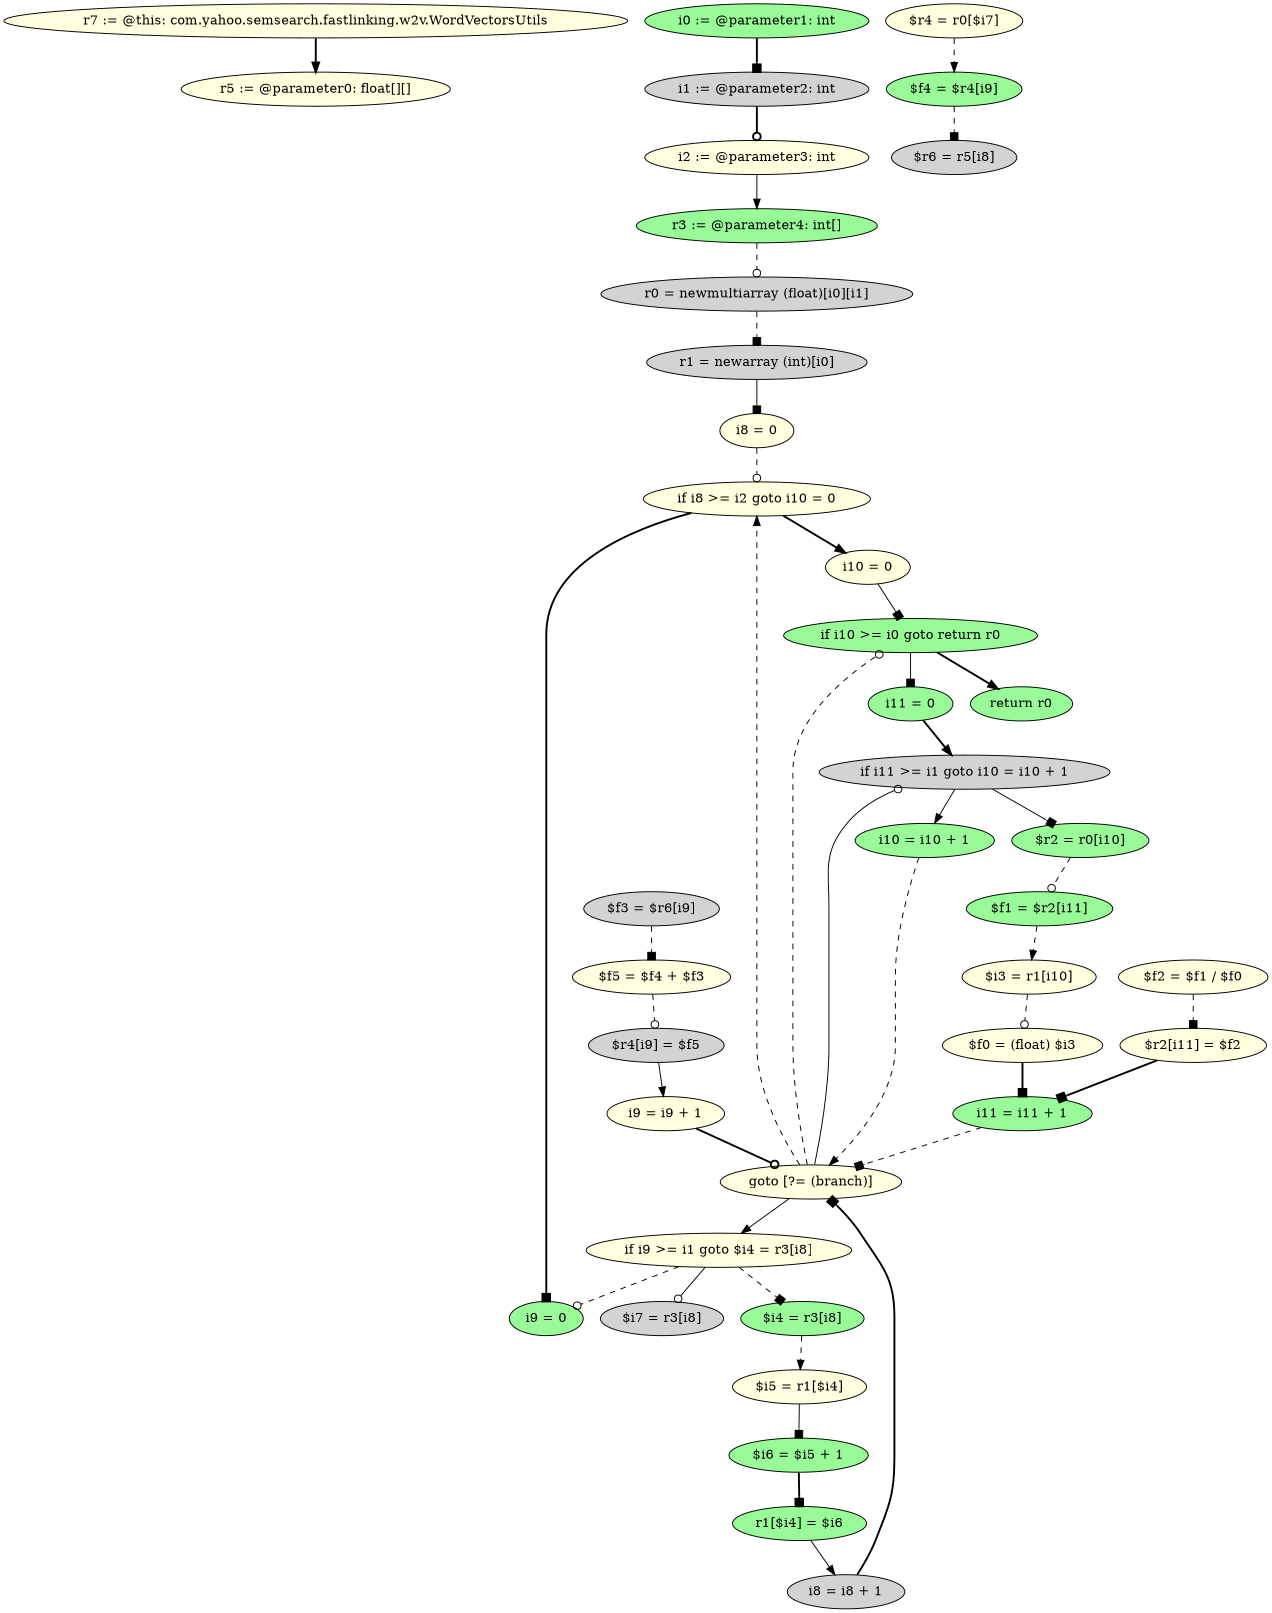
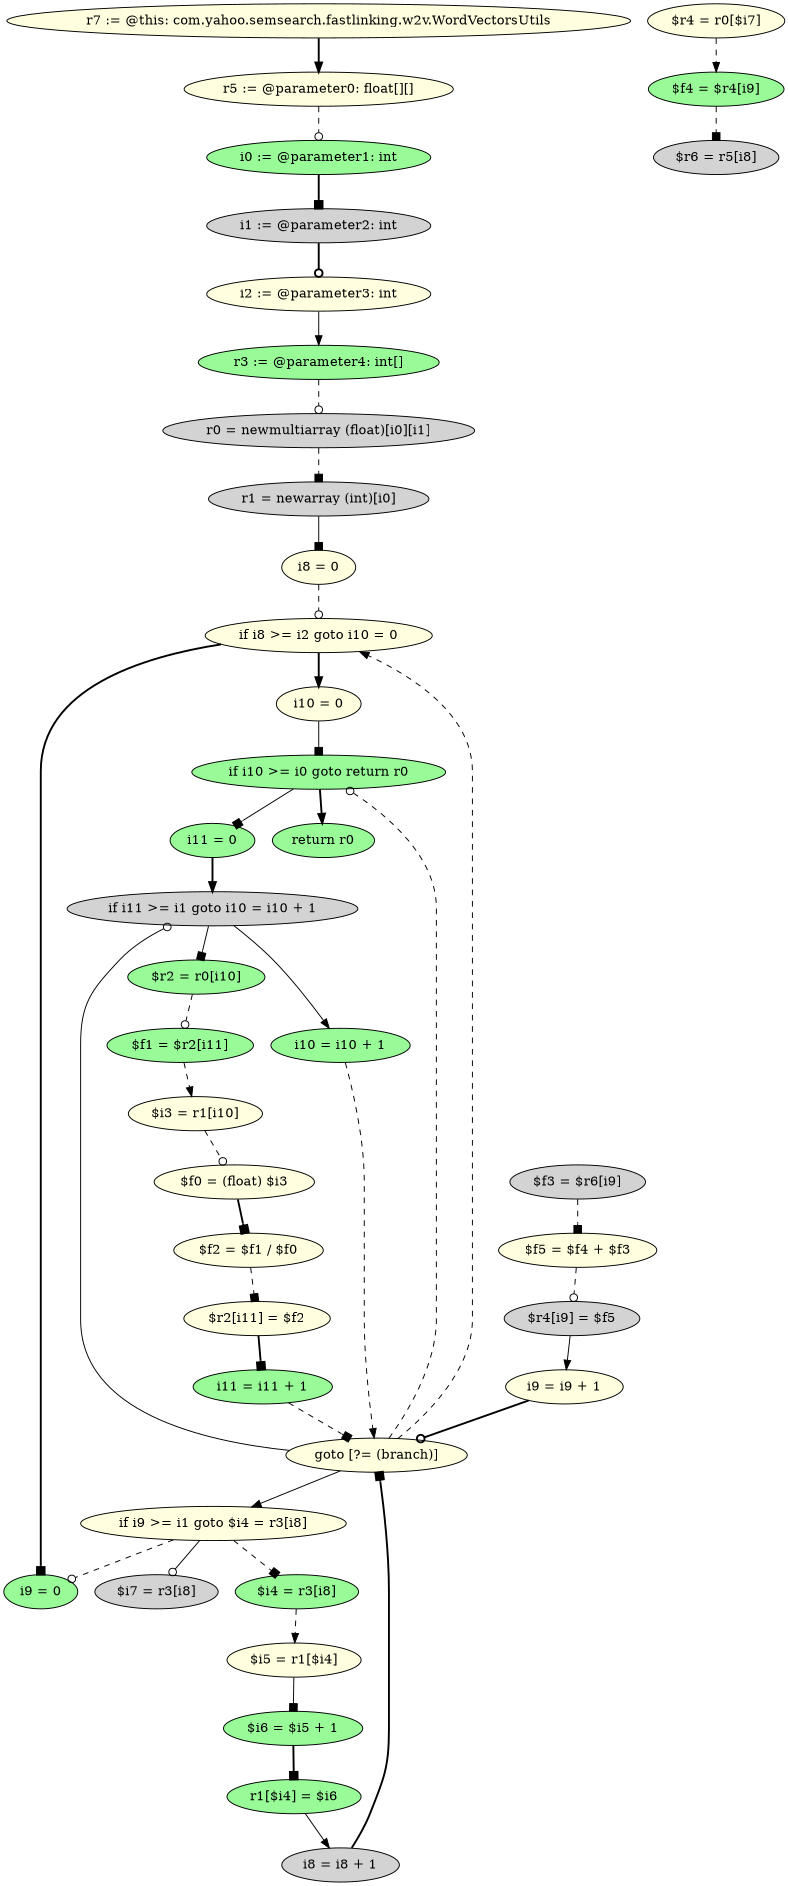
edge "r5 := @parameter0: float[][]" -> "i0 := @parameter1: int": added
edge "$f0 = (float) $i3" -> "i11 = i11 + 1": now "$f0 = (float) $i3" -> "$f2 = $f1 / $f0"
